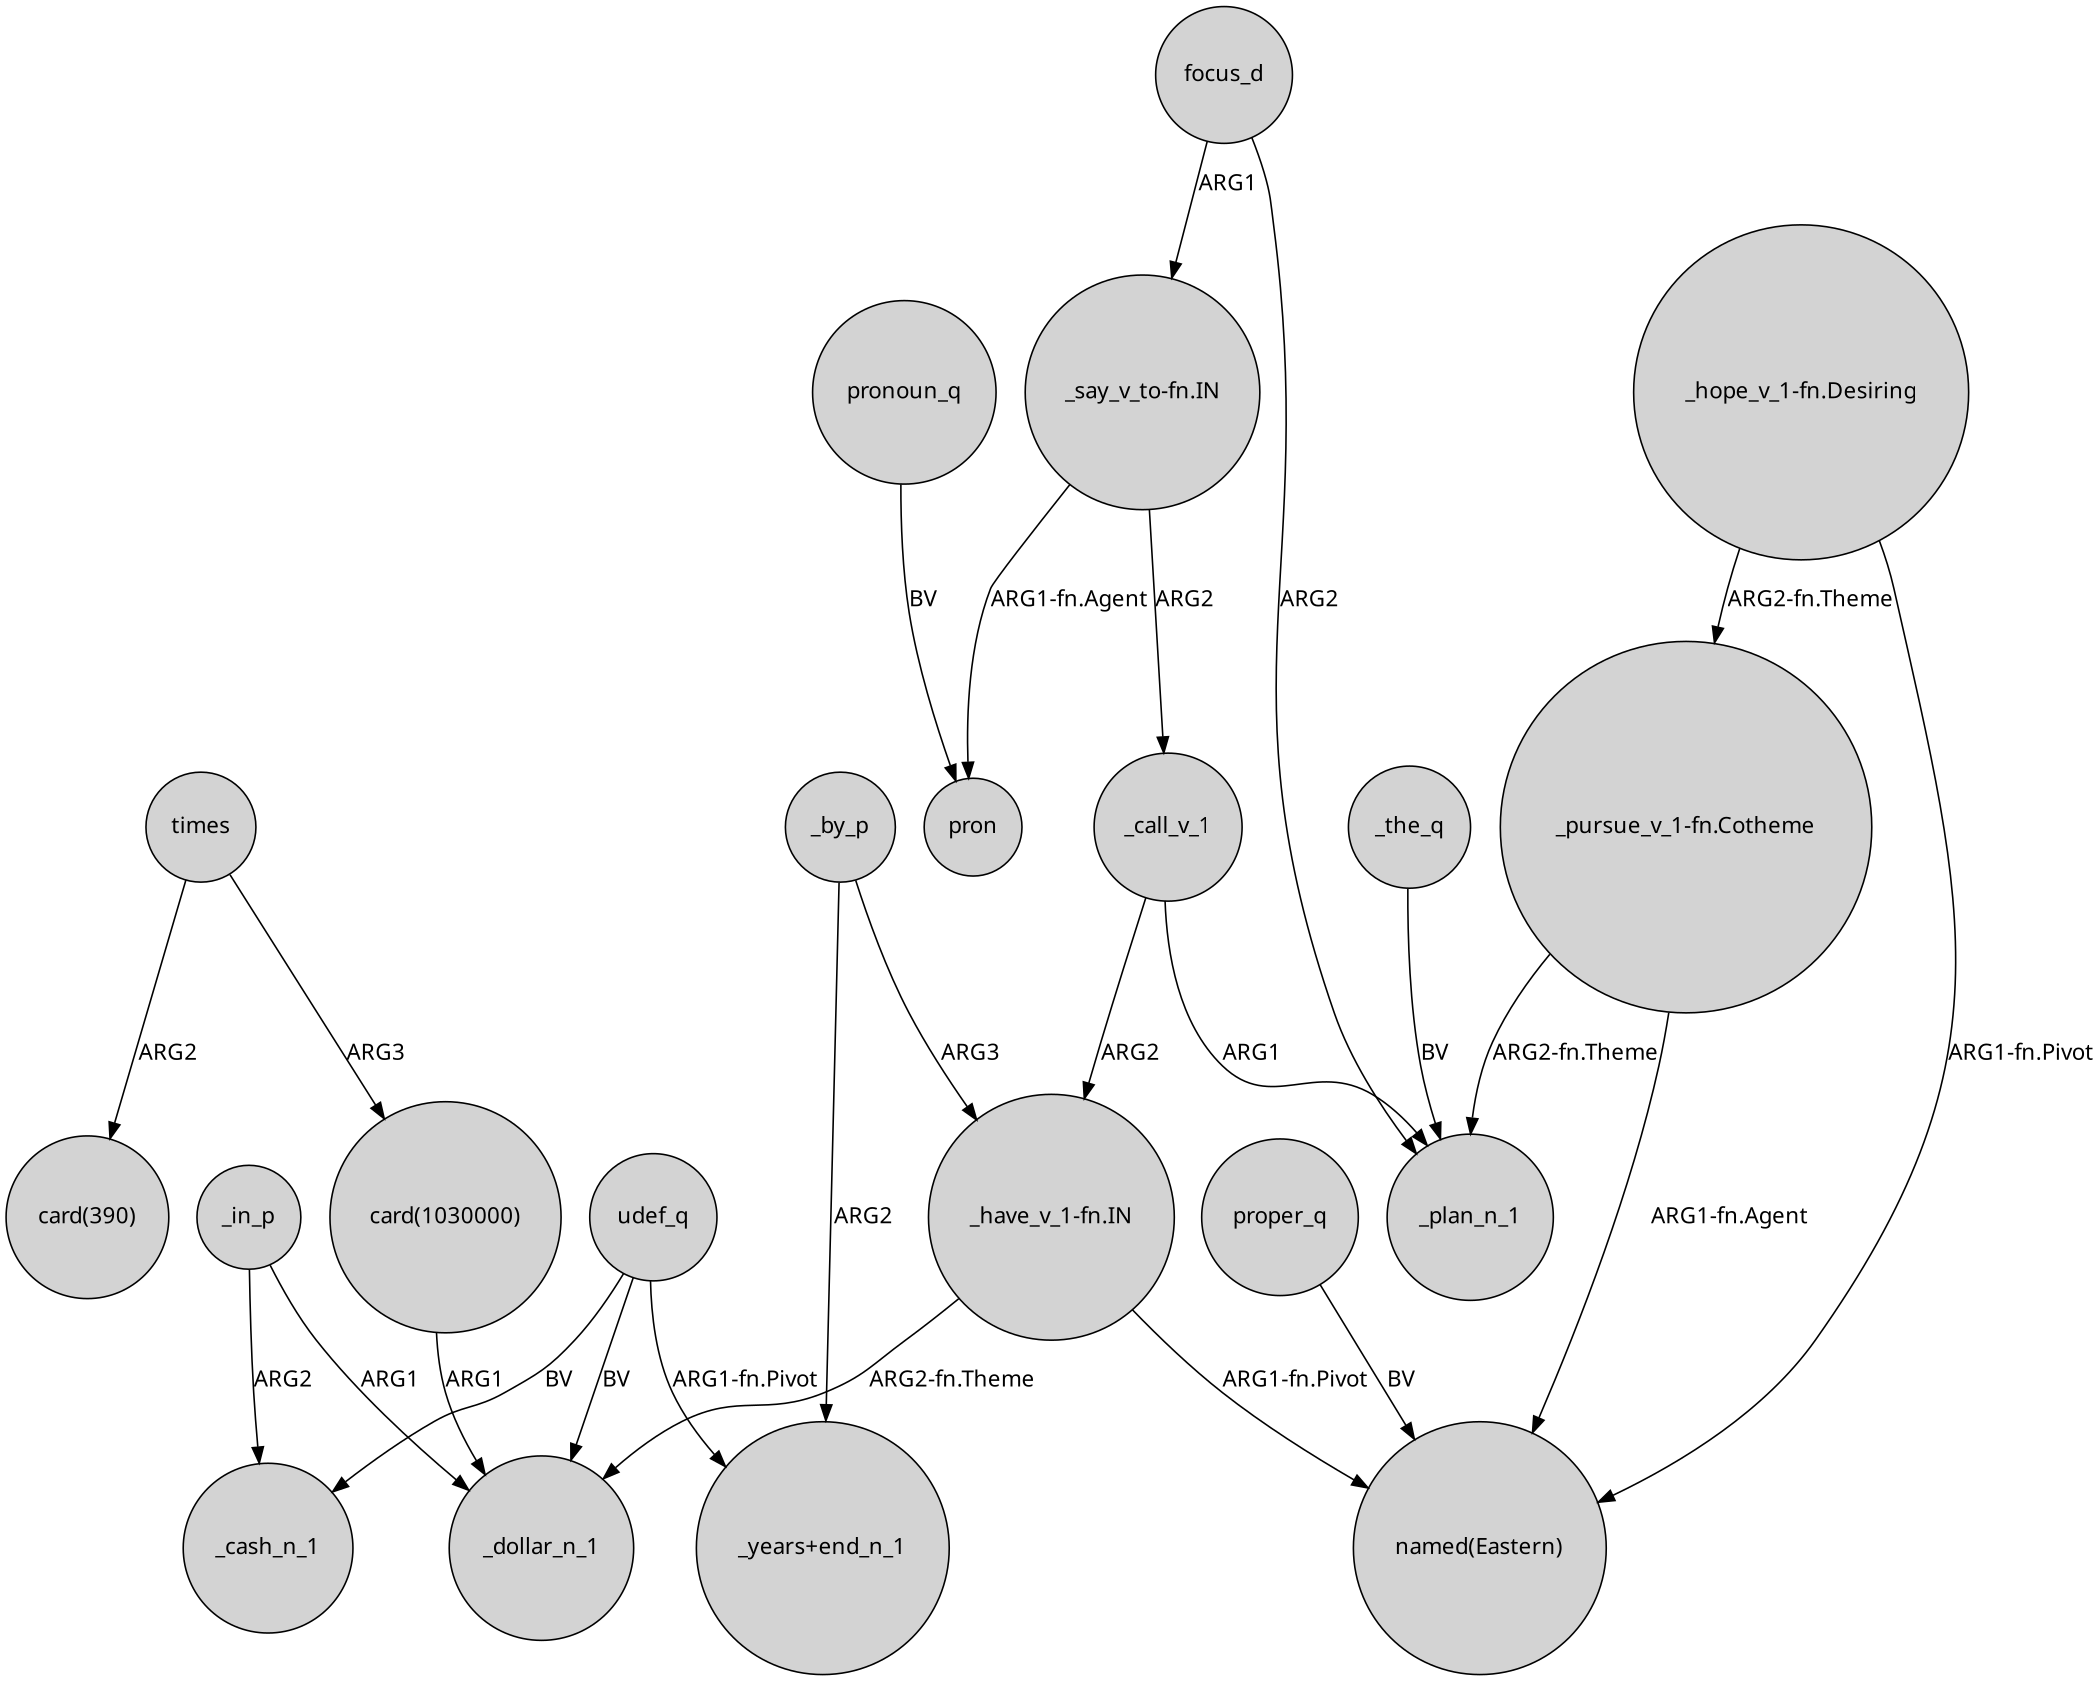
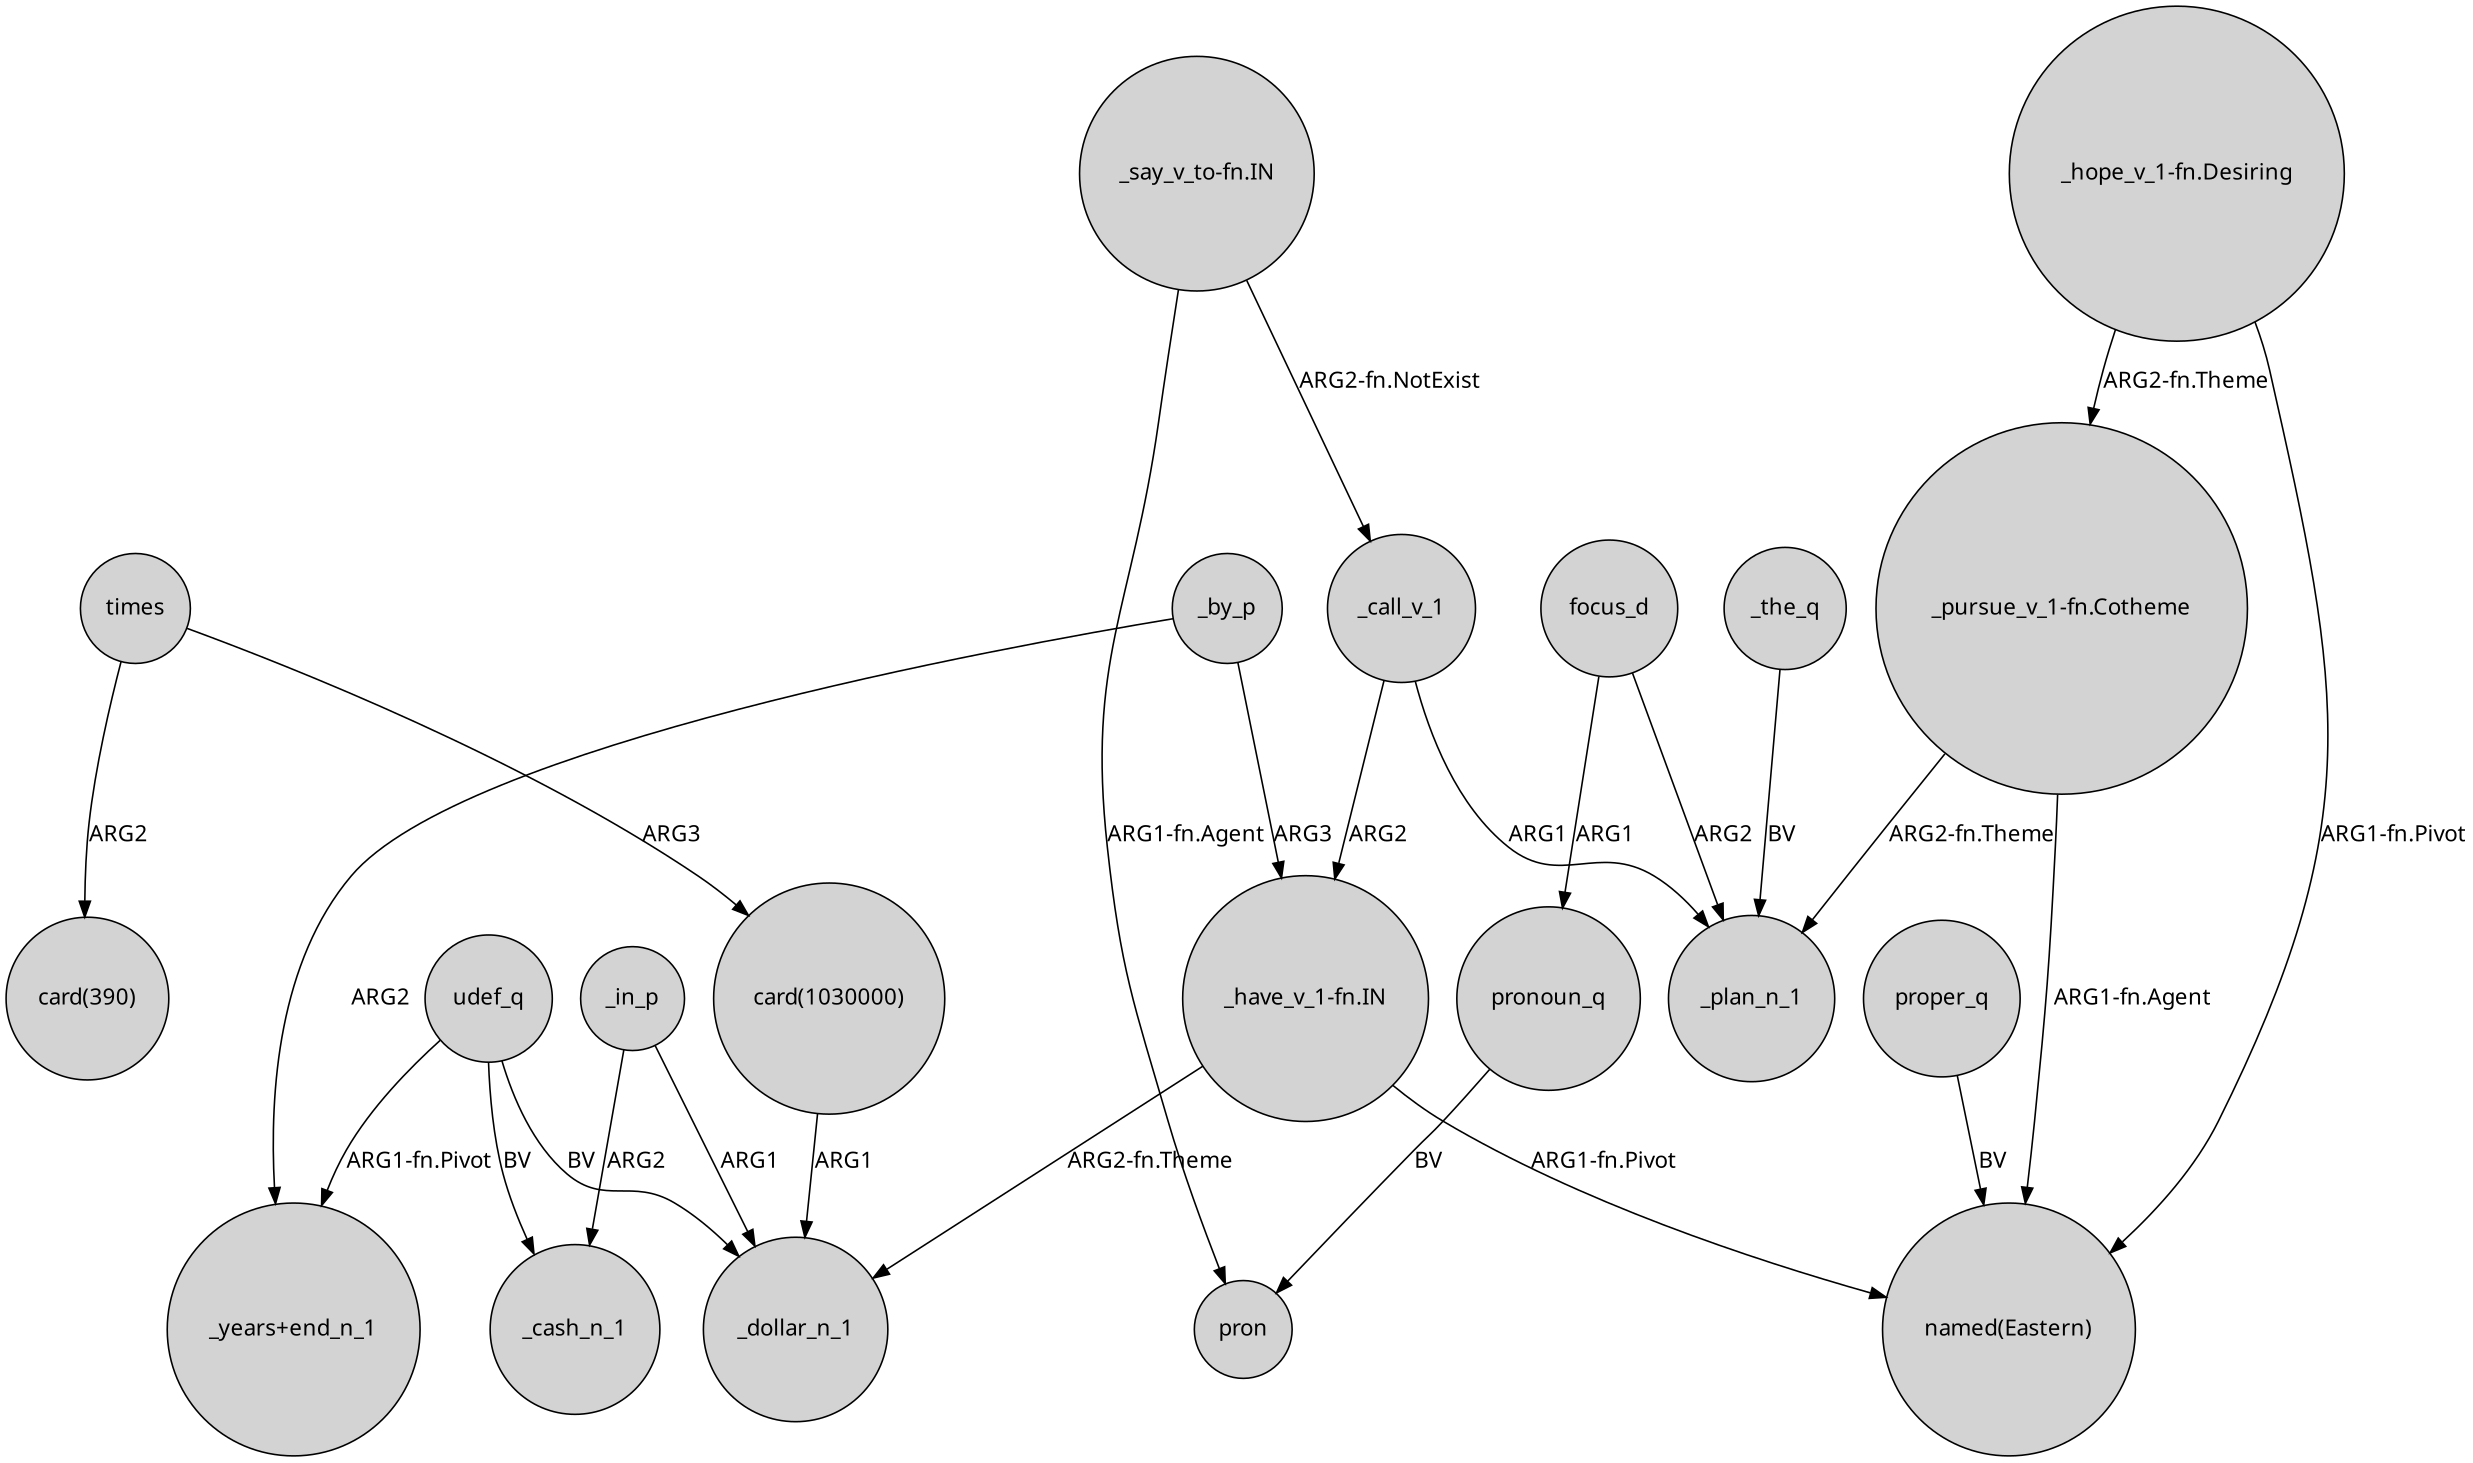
edge "focus_d" -> "_say_v_to-fn.IN": now "focus_d" -> "pronoun_q"
edge "_say_v_to-fn.IN" -> "_call_v_1": label "ARG2" -> "ARG2-fn.NotExist"
